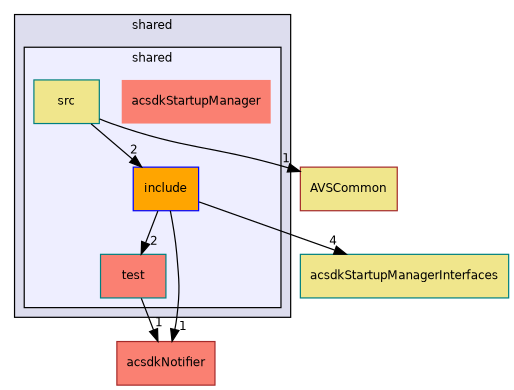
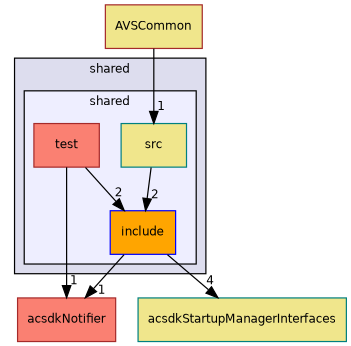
node "acsdkStartupManager": removed
edge "src" -> "AVSCommon": reversed
edge "include" -> "test": reversed
node "test": color teal -> brown
